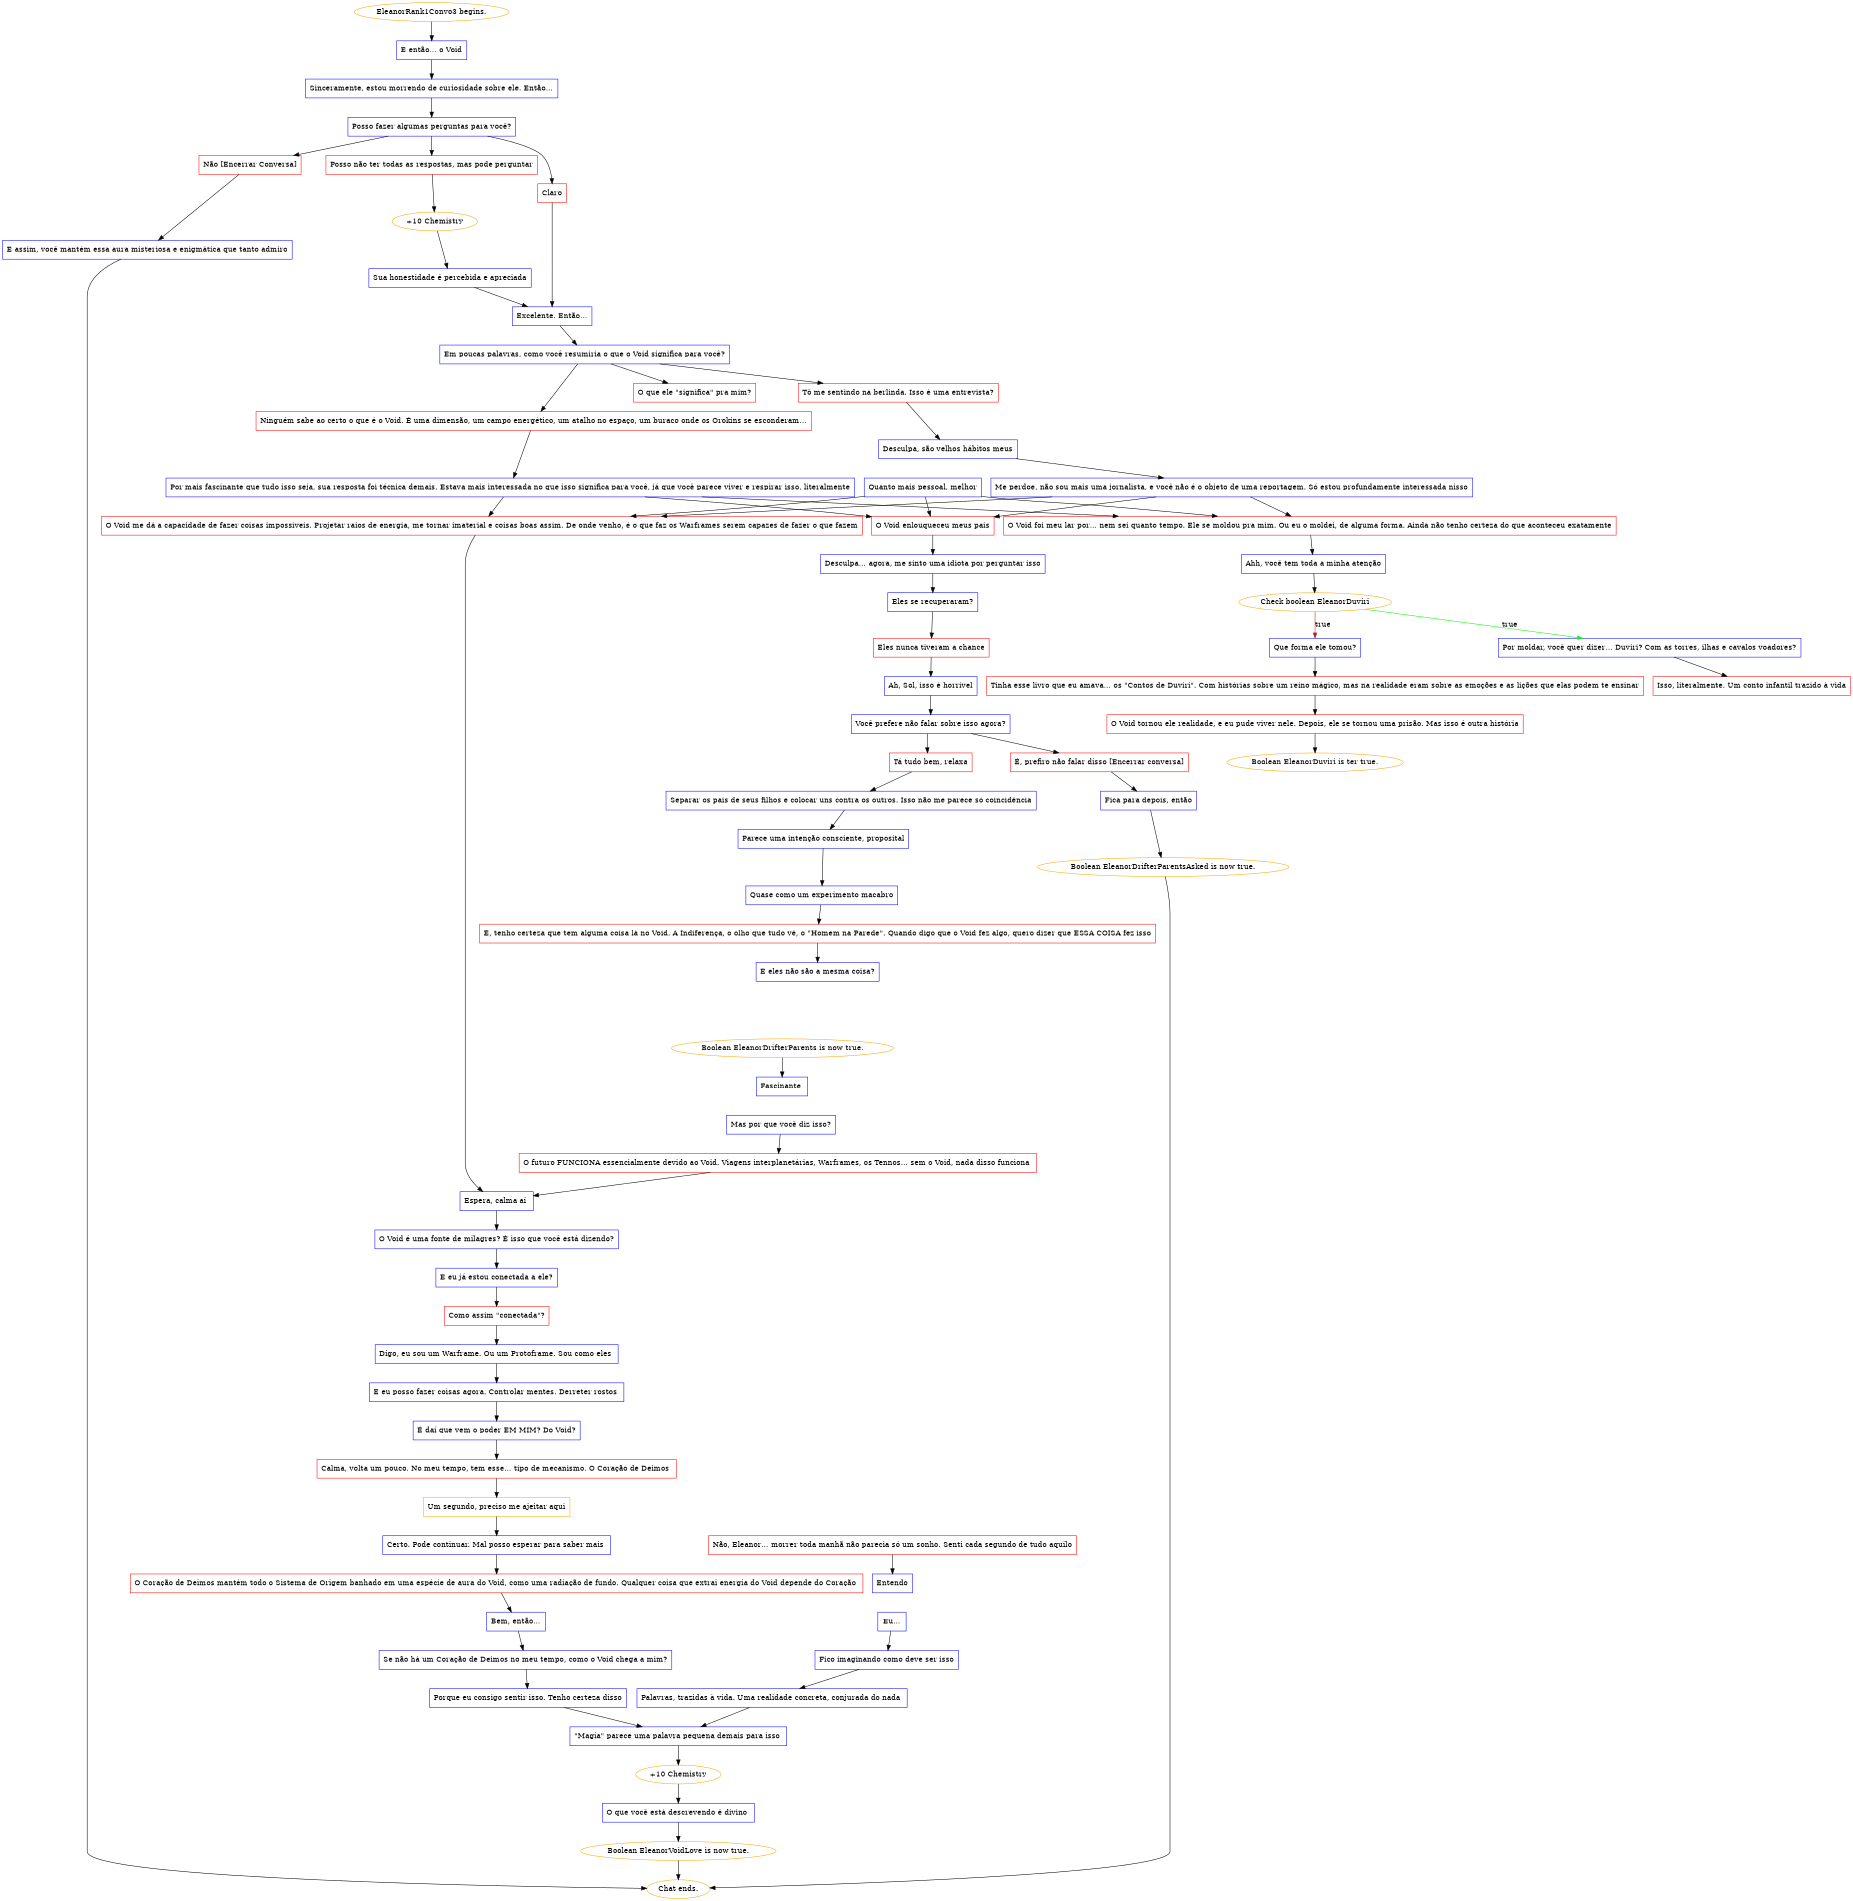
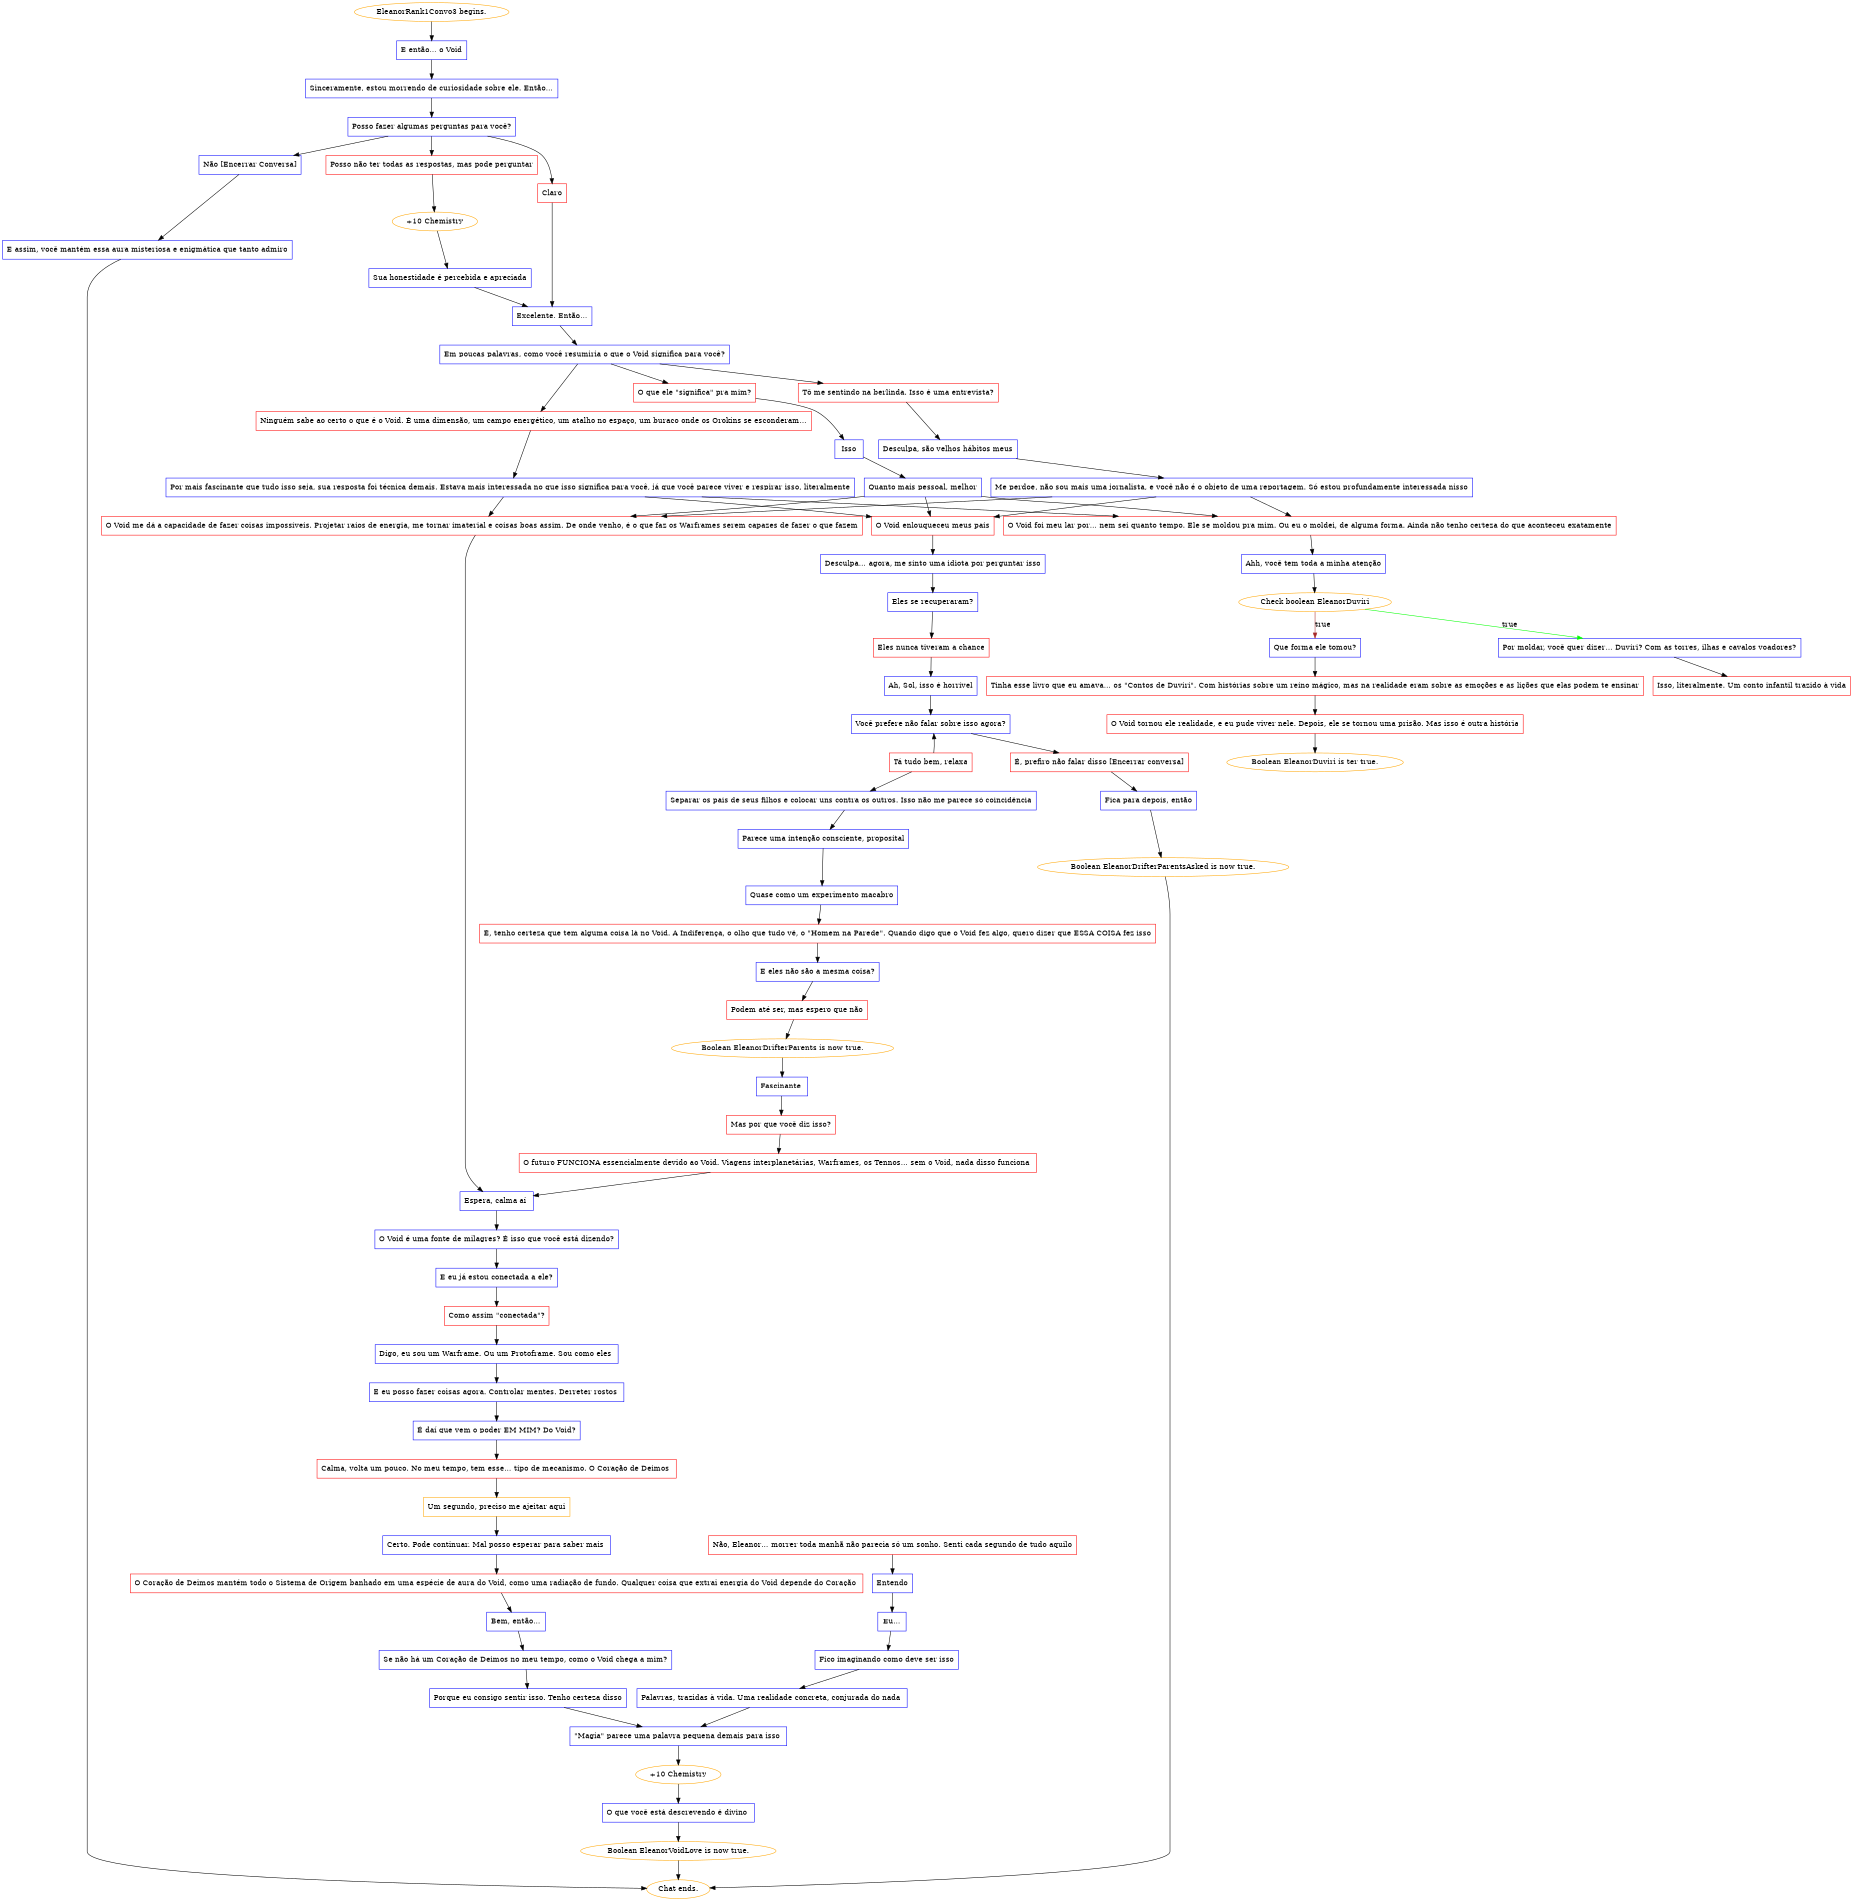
node "Não [Encerrar Conversa]": color red -> blue
node "Isso": added
edge "Você prefere não falar sobre isso agora?" -> "Tá tudo bem, relaxa": reversed
node "Podem até ser, mas espero que não": added
edge "Fascinante" -> "Mas por que você diz isso?": added
node "Mas por que você diz isso?": color blue -> red
edge "Entendo" -> "Eu…": added
